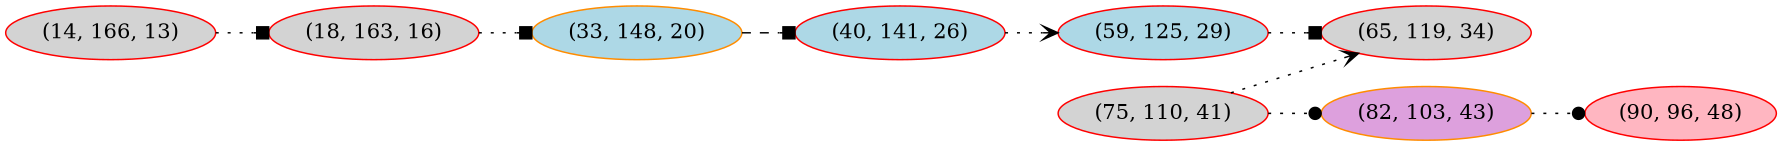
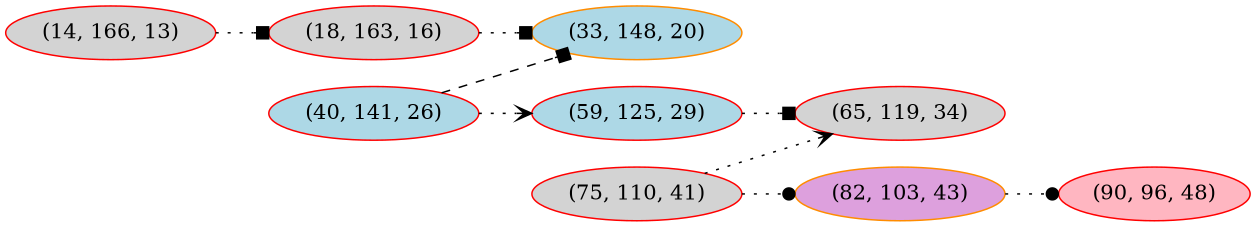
edge "(33, 148, 20)" -> "(40, 141, 26)": reversed
